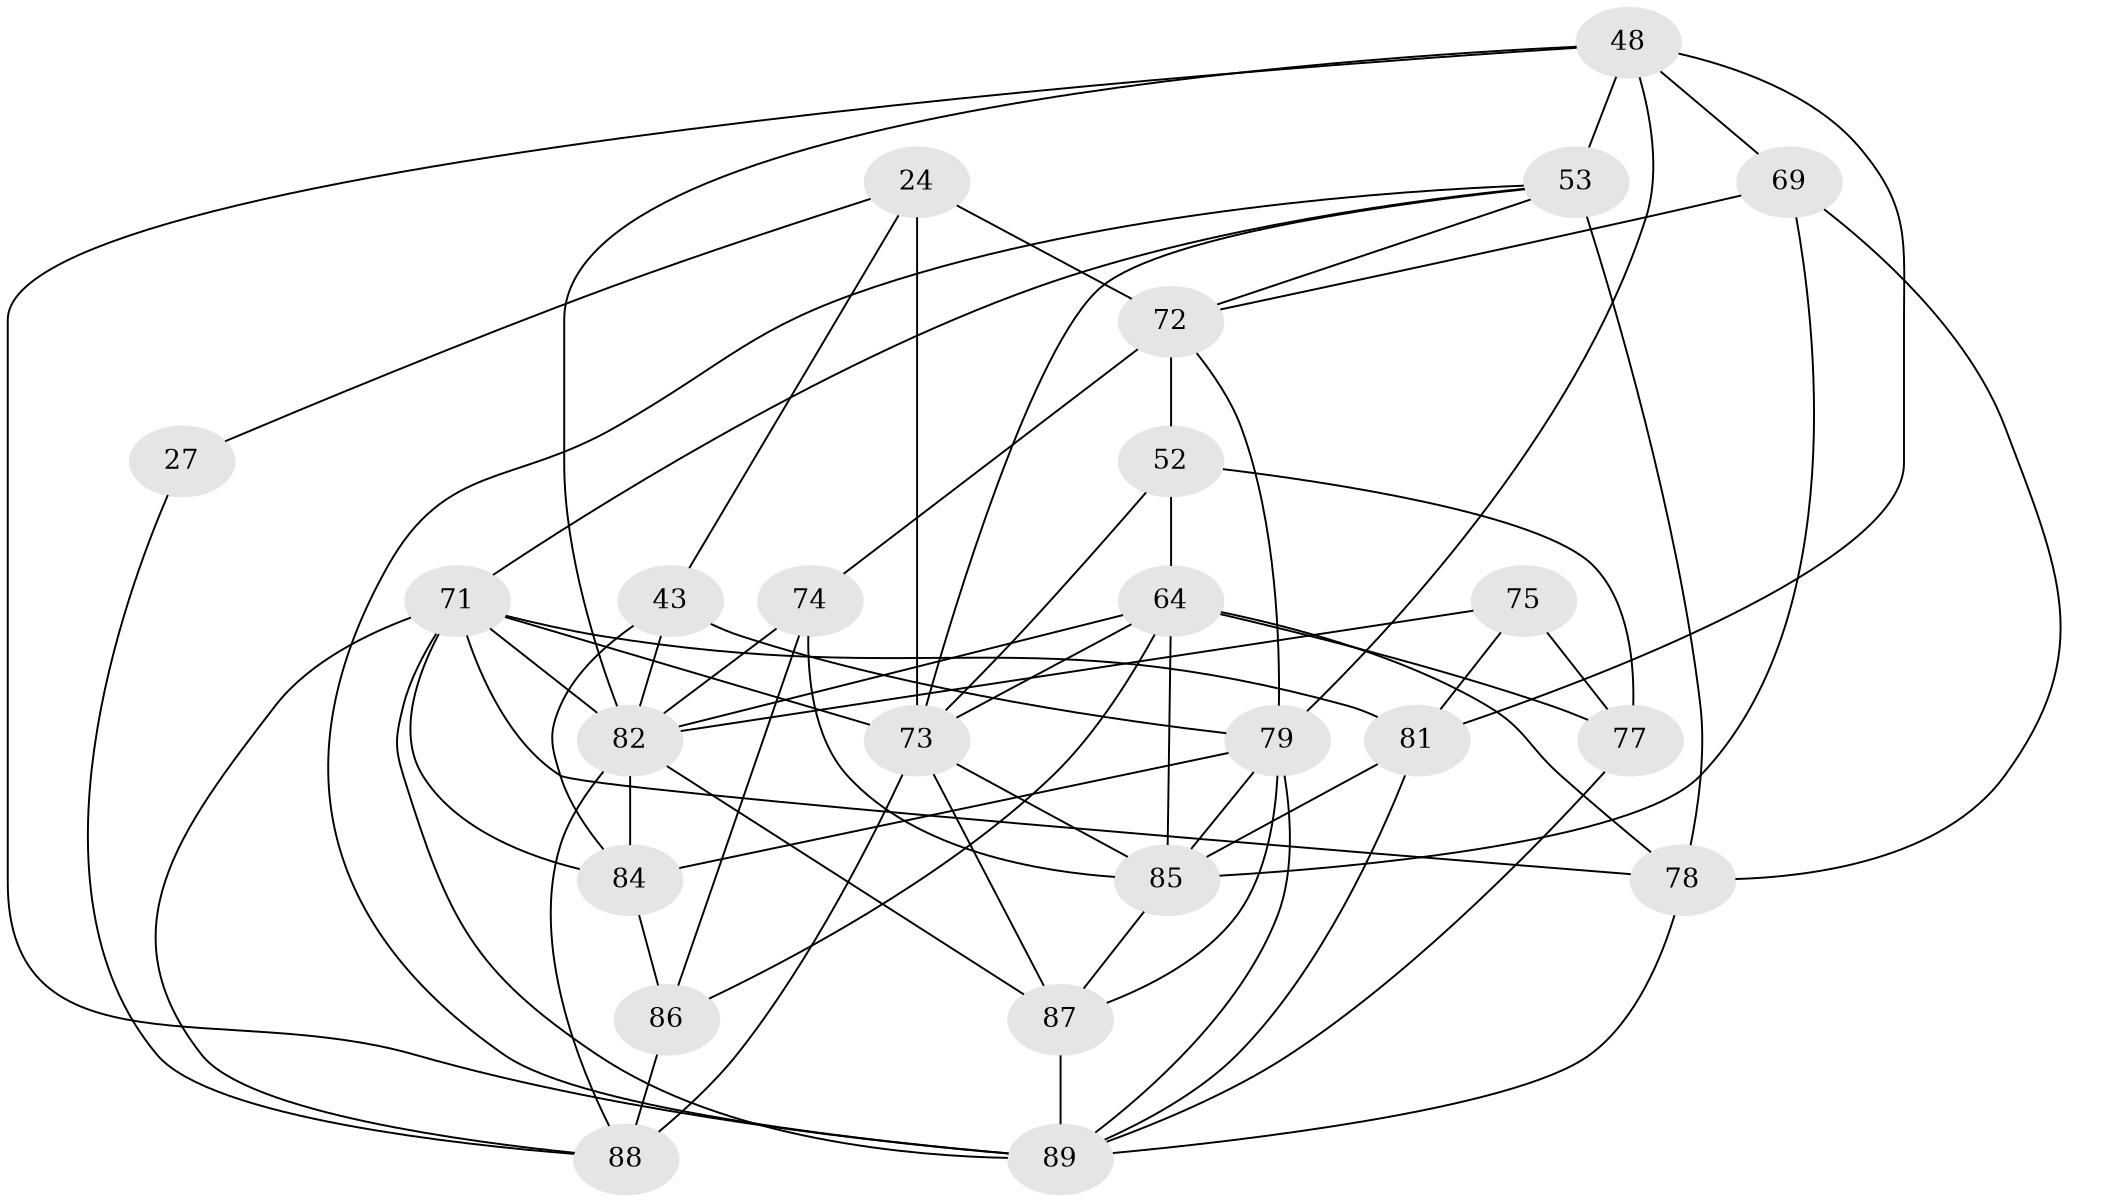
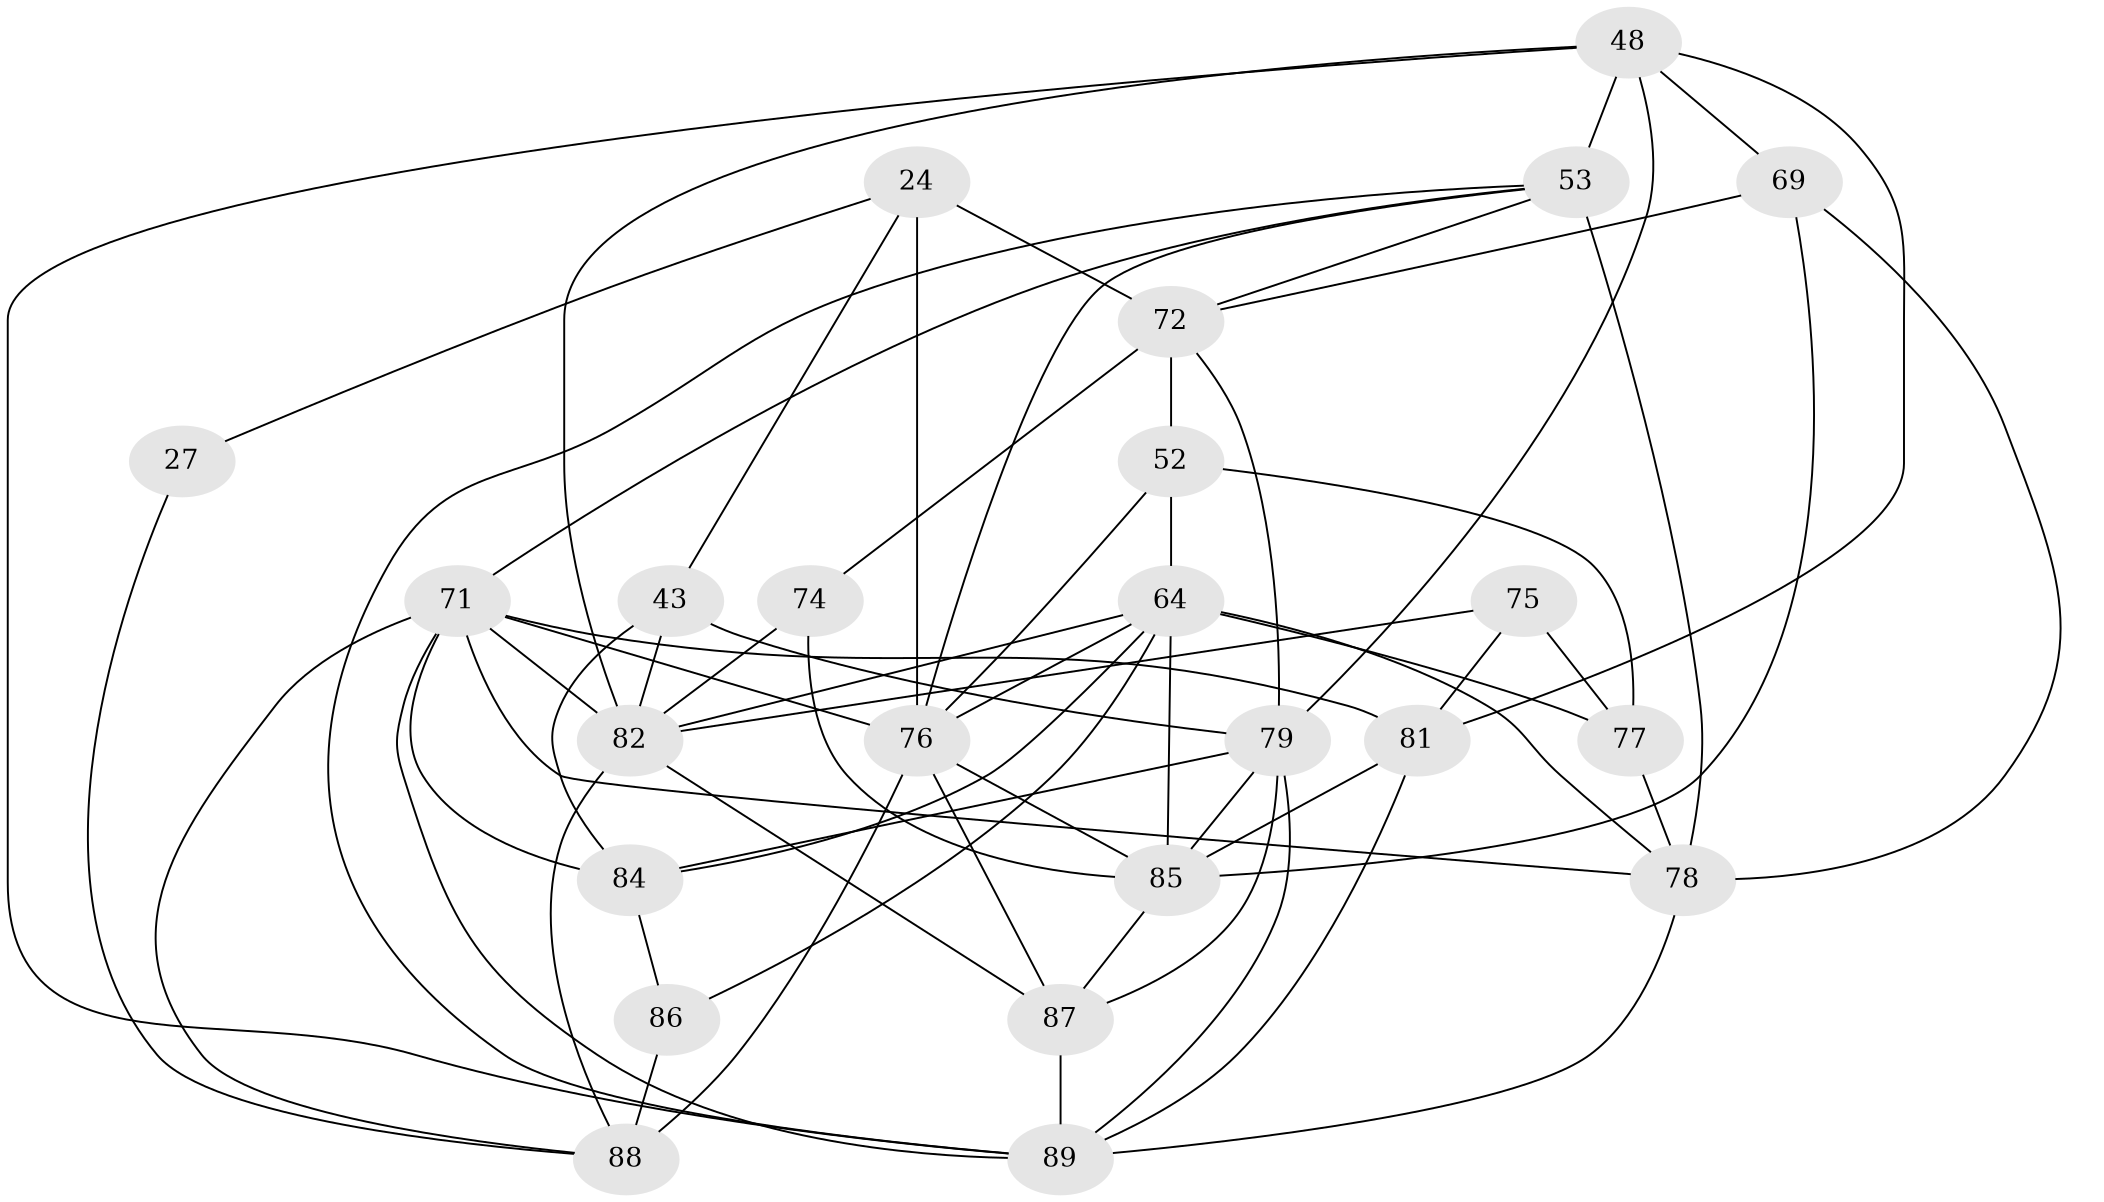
node "73": label "73" -> "76"
edge "82" -- "84": now "64" -- "84"
edge "74" -- "86": removed
edge "77" -- "89": now "77" -- "78"
